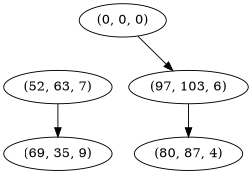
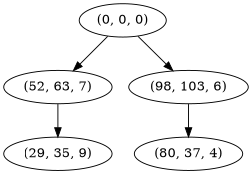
edge "(0, 0, 0)" -> "(52, 63, 7)": added
node "(97, 103, 6)": label "(97, 103, 6)" -> "(98, 103, 6)"
node "(69, 35, 9)": label "(69, 35, 9)" -> "(29, 35, 9)"
node "(80, 87, 4)": label "(80, 87, 4)" -> "(80, 37, 4)"
